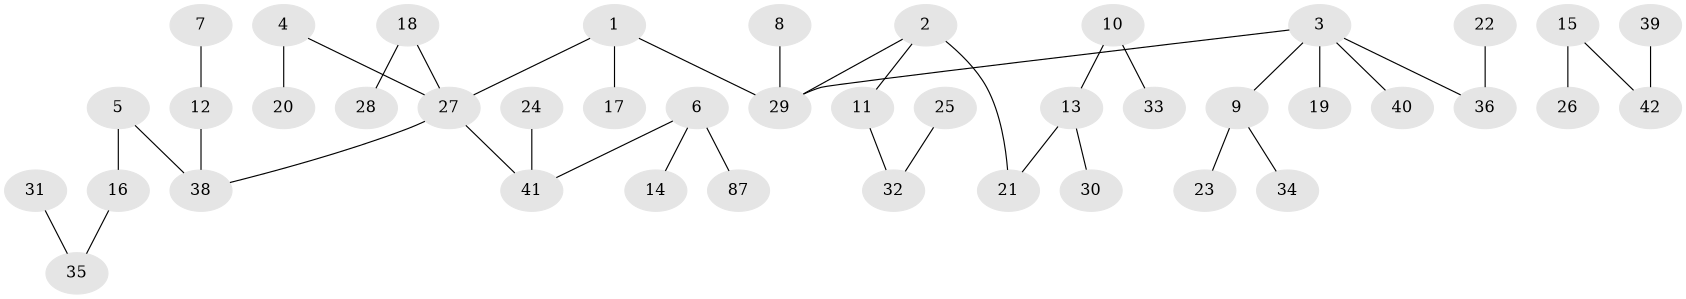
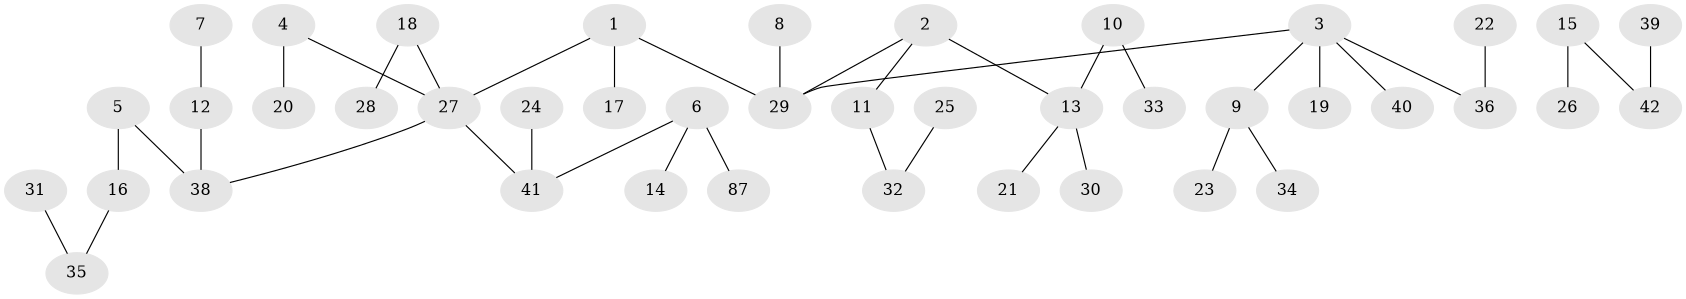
edge "2" -- "21": now "2" -- "13"
